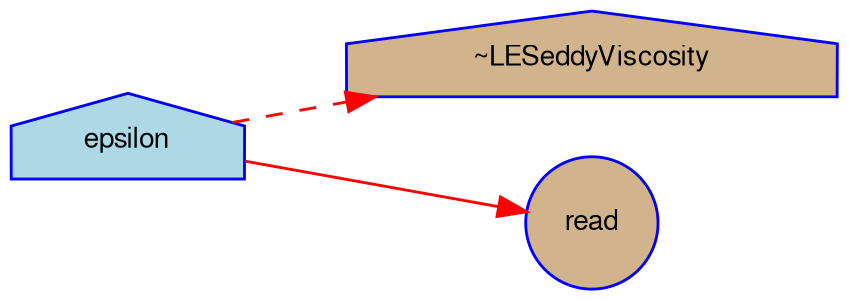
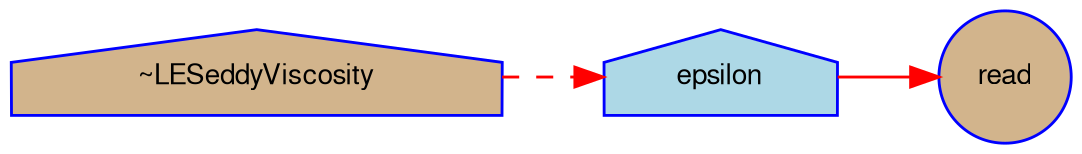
edge "epsilon" -> "~LESeddyViscosity": reversed
